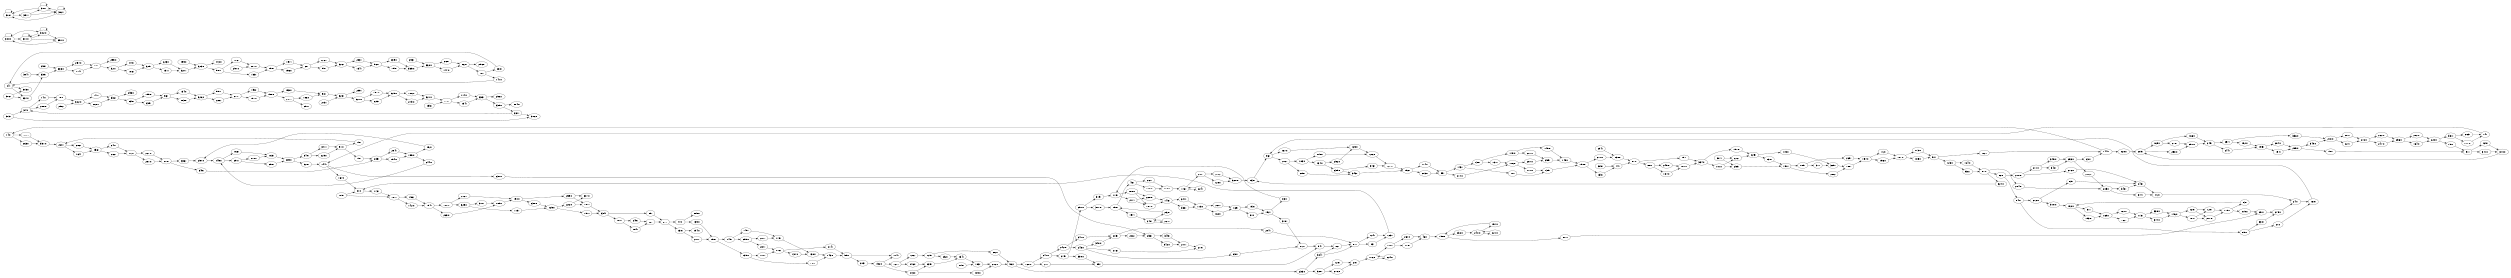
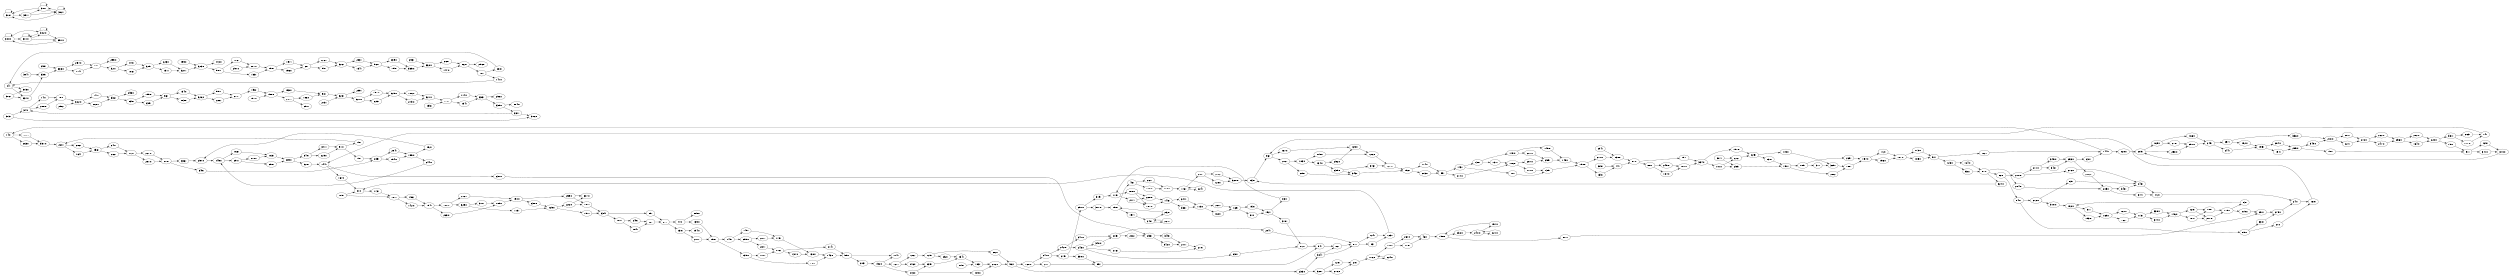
edge "60+" -> "197+": removed
node "120-": label "120-" -> "180-"
